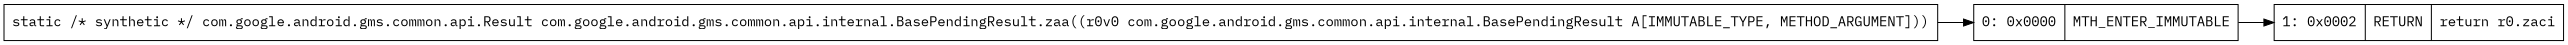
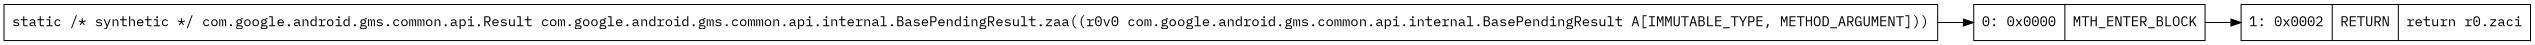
node "0: 0x0000": text "MTH_ENTER_IMMUTABLE" -> "MTH_ENTER_BLOCK"
